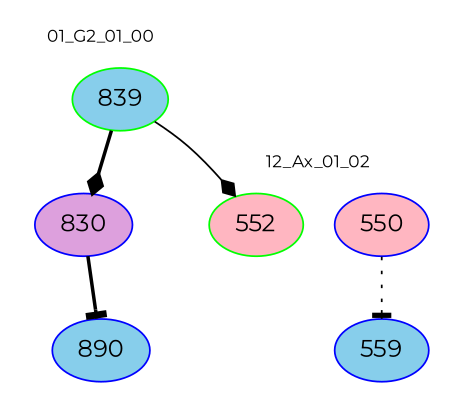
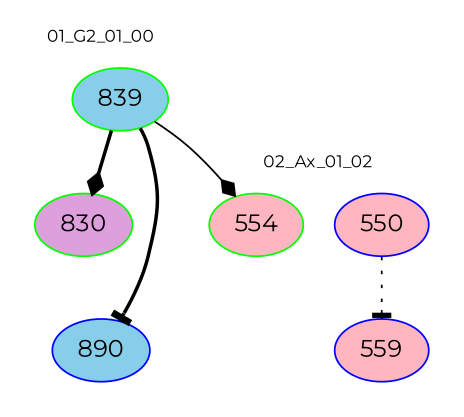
cluster "12_Ax_01_02": label "12_Ax_01_02" -> "02_Ax_01_02"
node "830": color blue -> green
node "552": label "552" -> "554"
edge "830" -> "890": now "839" -> "890"
node "559": fillcolor skyblue -> lightpink
